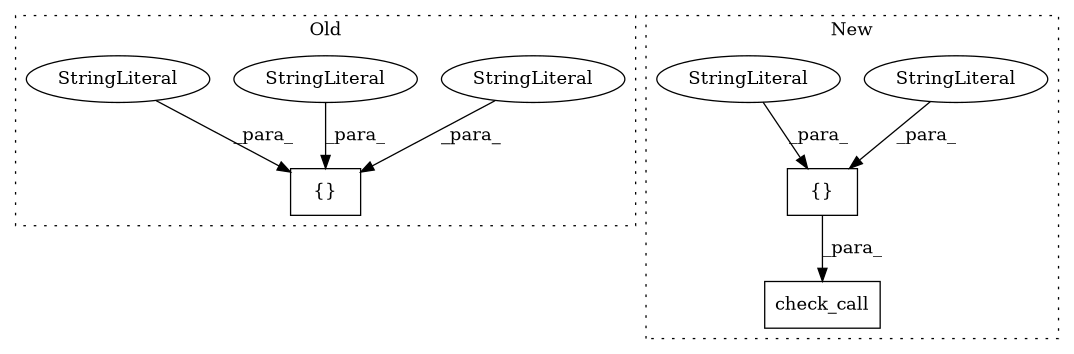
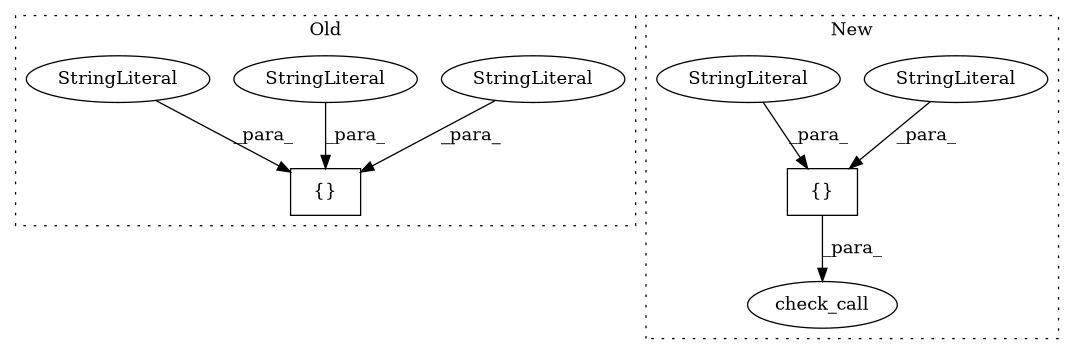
node "check_call": shape box -> ellipse
